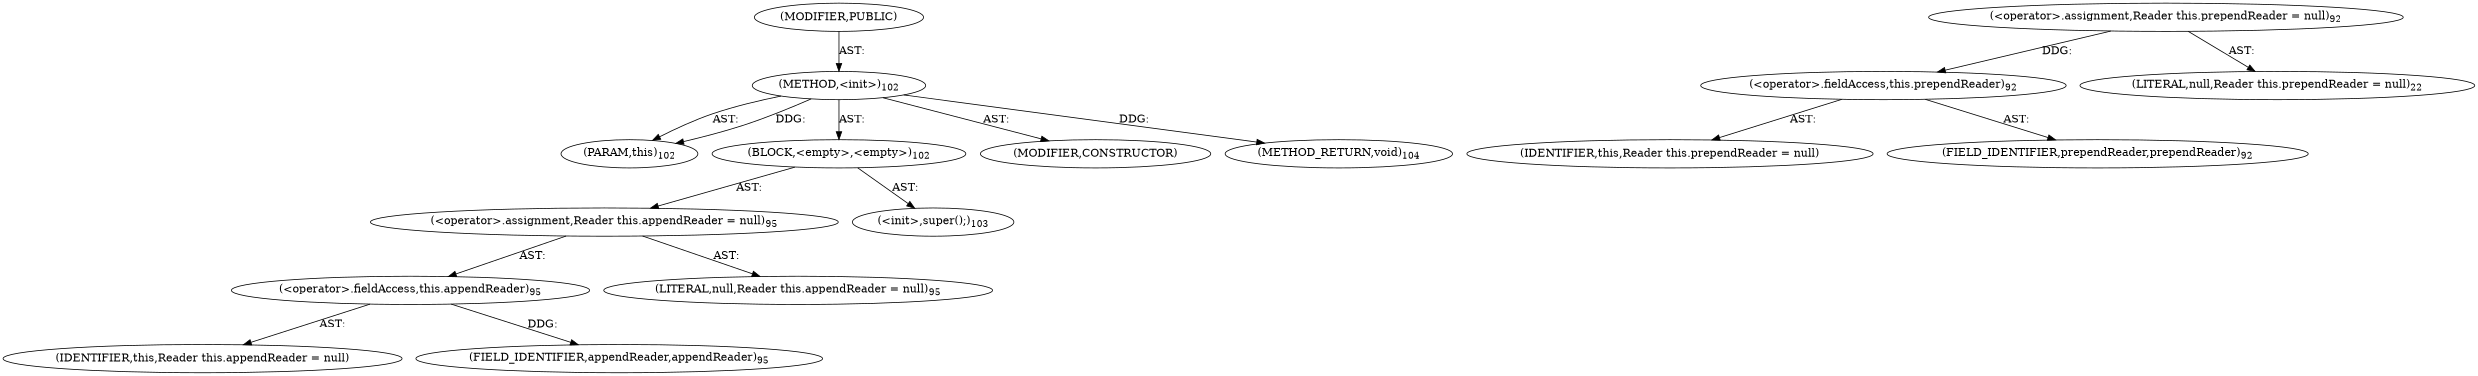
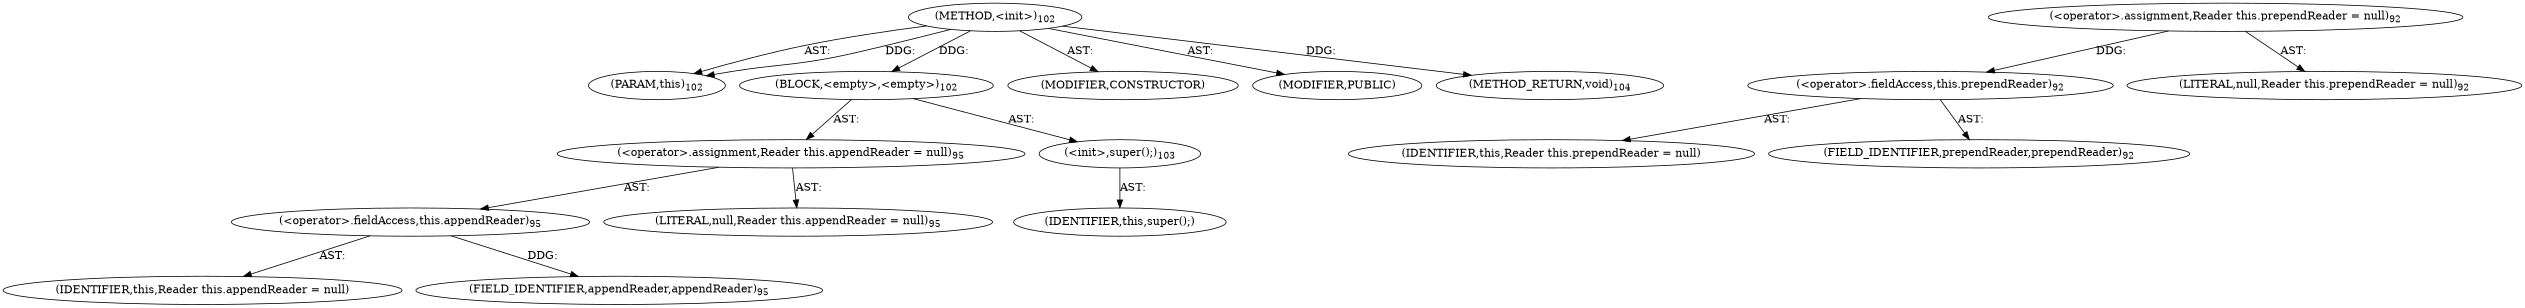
edge "(MODIFIER,PUBLIC)" -> "(METHOD,<init>)": reversed
node "(LITERAL,null,Reader this.prependReader = null)": text "22" -> "92"
edge "(METHOD,<init>)" -> "(BLOCK,<empty>,<empty>)": label "AST: " -> "DDG: "
node "(IDENTIFIER,this,super();)": added
